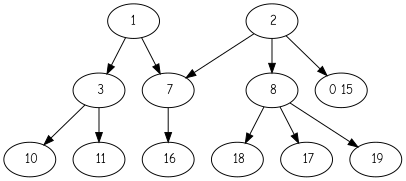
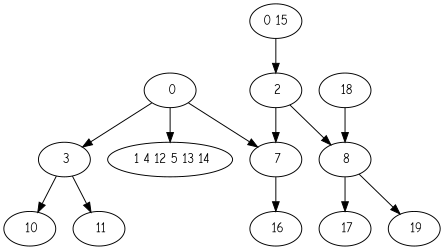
node "1": label "1" -> "0"
edge "2" -> "0 15": reversed
edge "8" -> "18": reversed
node "1 4 12 5 13 14": added
